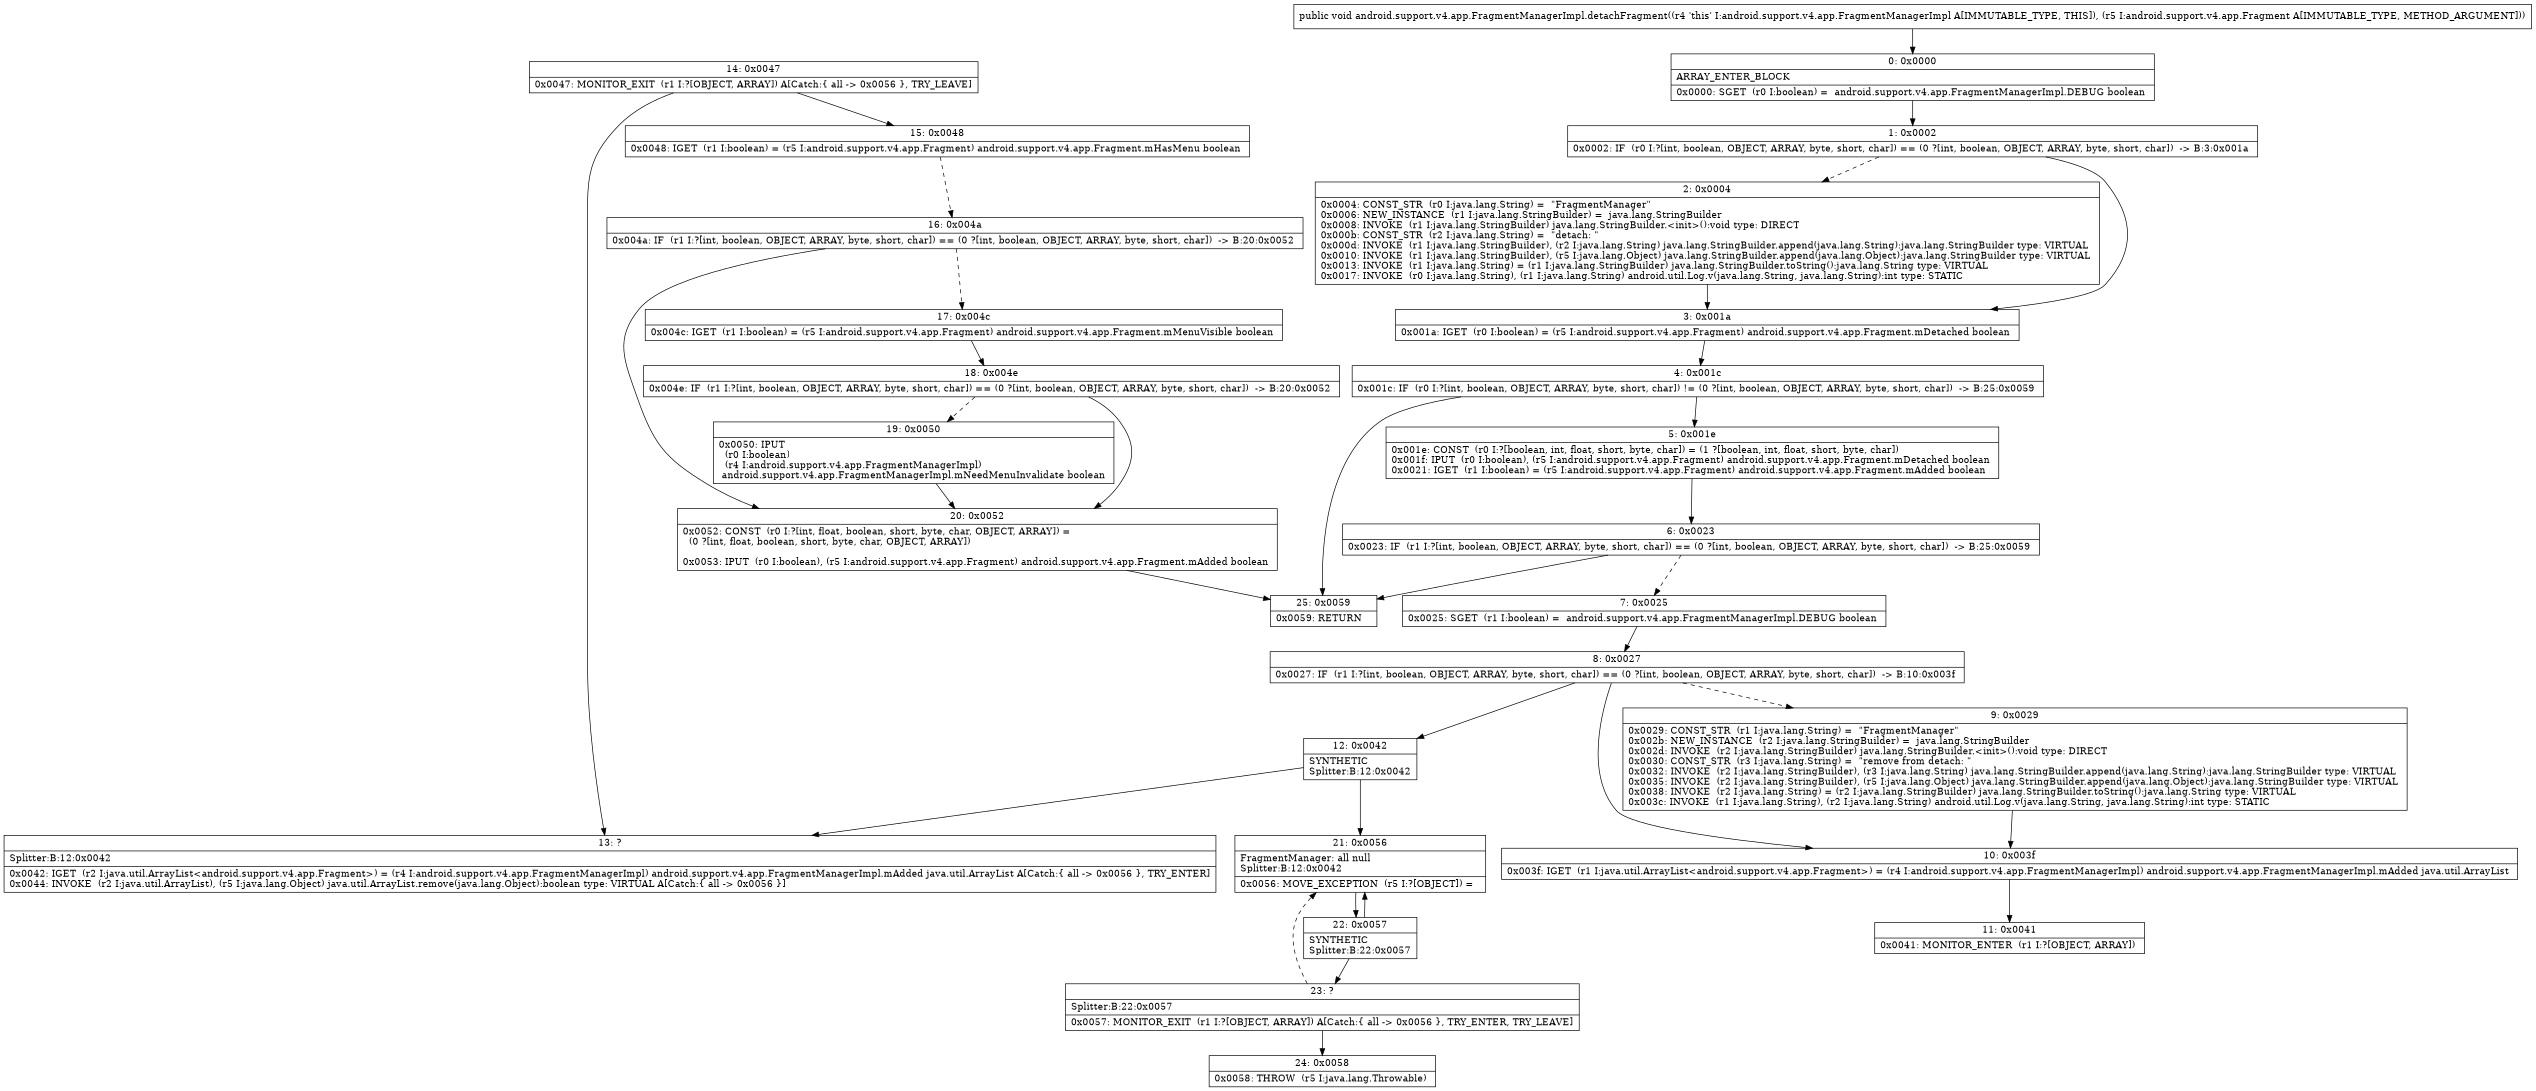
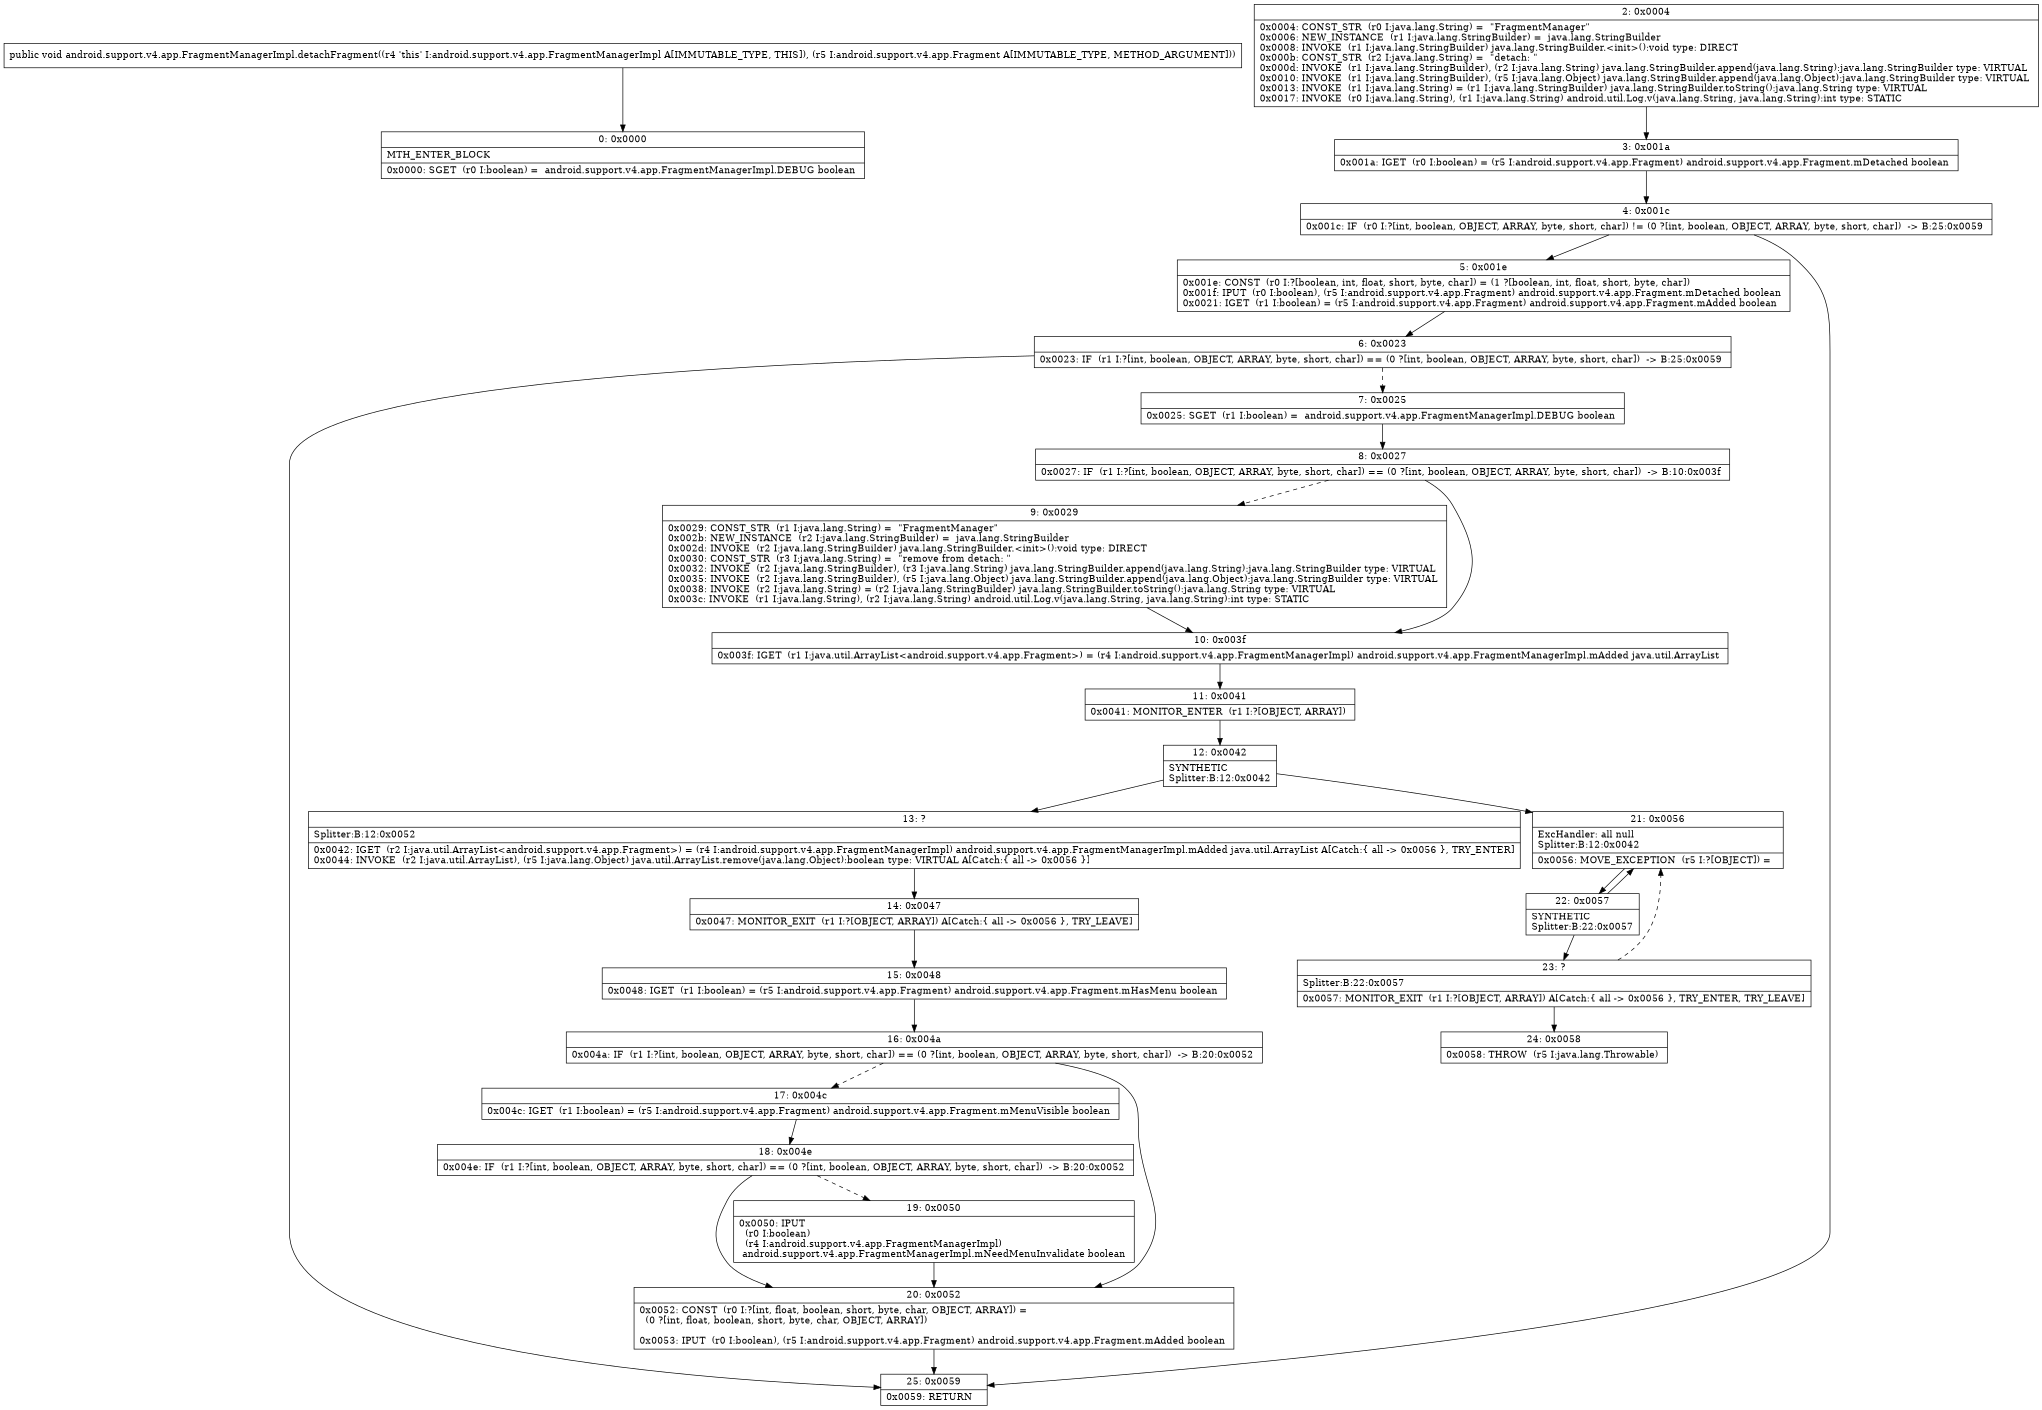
node "0: 0x0000": text "ARRAY_ENTER_BLOCK" -> "MTH_ENTER_BLOCK"
node "1: 0x0002": removed
edge "15: 0x0048" -> "16: 0x004a": style dashed -> solid
edge "14: 0x0047" -> "13: ?": reversed
edge "8: 0x0027" -> "12: 0x0042": now "11: 0x0041" -> "12: 0x0042"
node "13: ?": text "Splitter:B:12:0x0042" -> "Splitter:B:12:0x0052"
node "21: 0x0056": text "FragmentManager: all null" -> "ExcHandler: all null"
